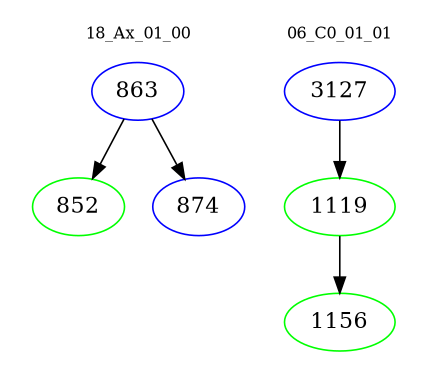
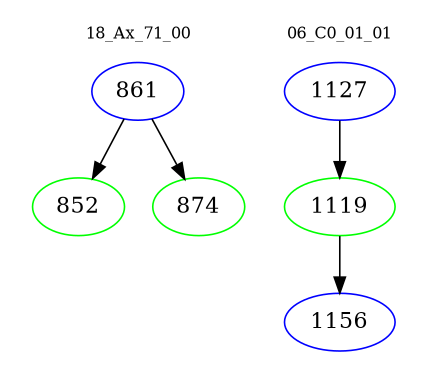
cluster "18_Ax_01_00": label "18_Ax_01_00" -> "18_Ax_71_00"
node "863": label "863" -> "861"
node "3127": label "3127" -> "1127"
node "874": color blue -> green
node "1156": color green -> blue
